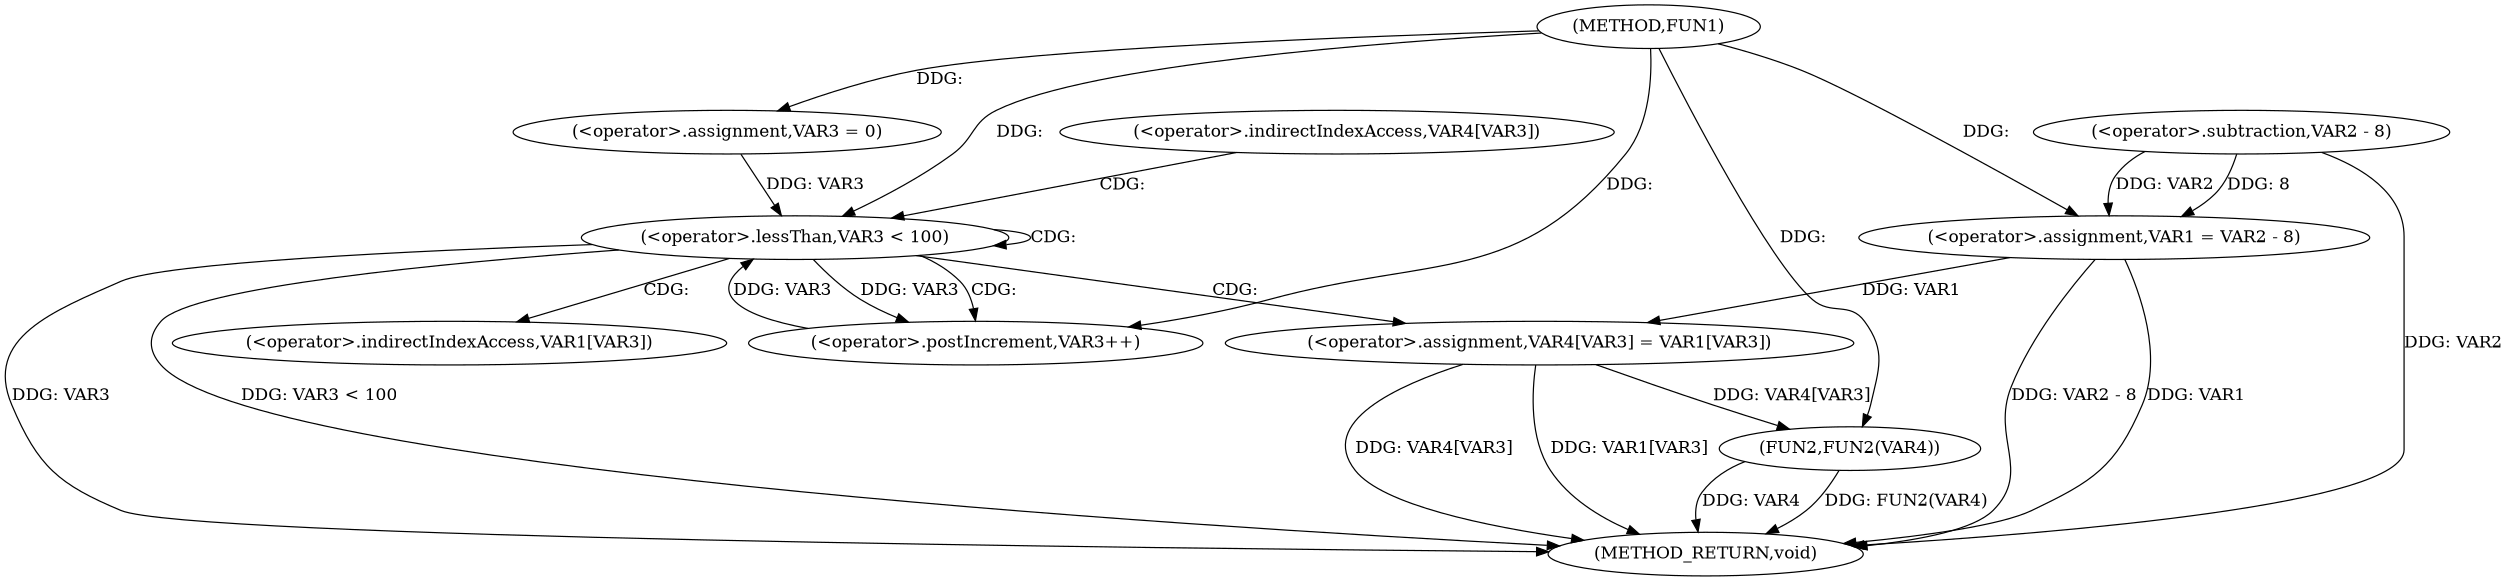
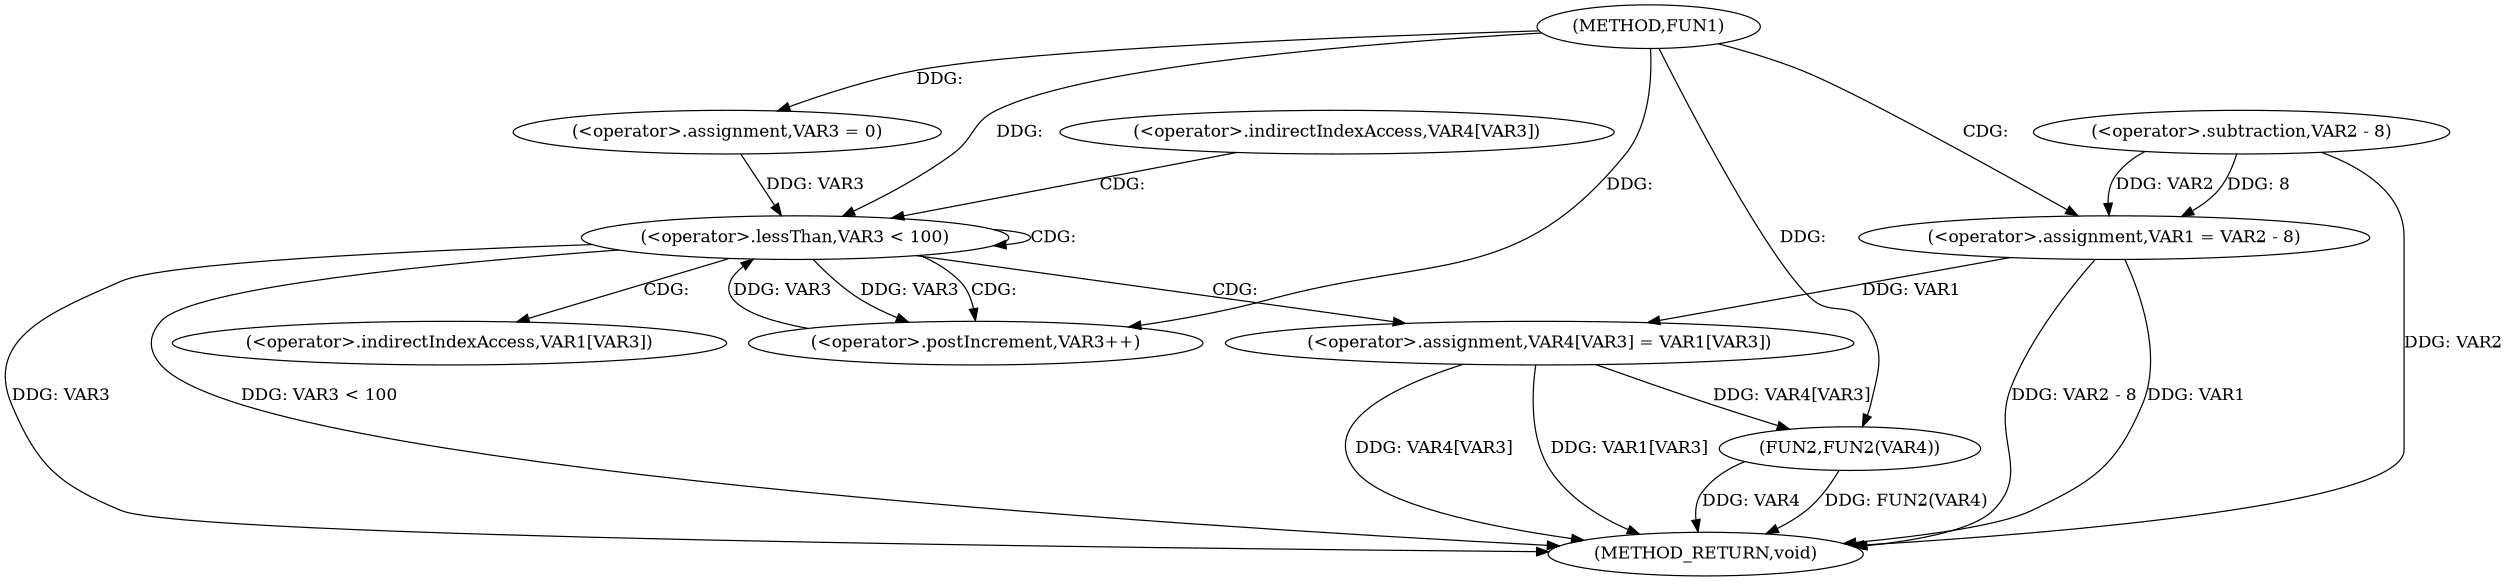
edge "(METHOD,FUN1)" -> "(<operator>.assignment,VAR1 = VAR2 - 8)": label "DDG: " -> "CDG: "
